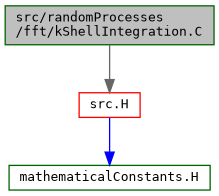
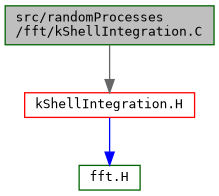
node "src.H": label "src.H" -> "kShellIntegration.H"
node "mathematicalConstants.H": label "mathematicalConstants.H" -> "fft.H"
